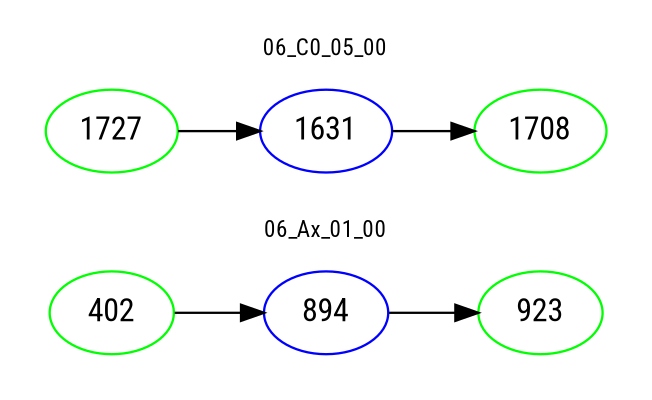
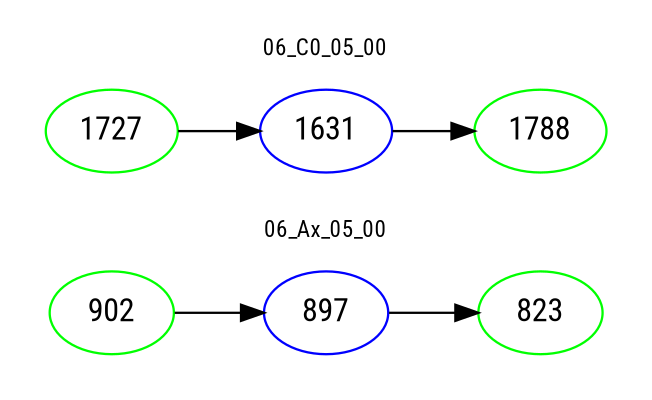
node "1708": label "1708" -> "1788"
cluster "06_Ax_01_00": label "06_Ax_01_00" -> "06_Ax_05_00"
node "402": label "402" -> "902"
node "894": label "894" -> "897"
node "923": label "923" -> "823"
